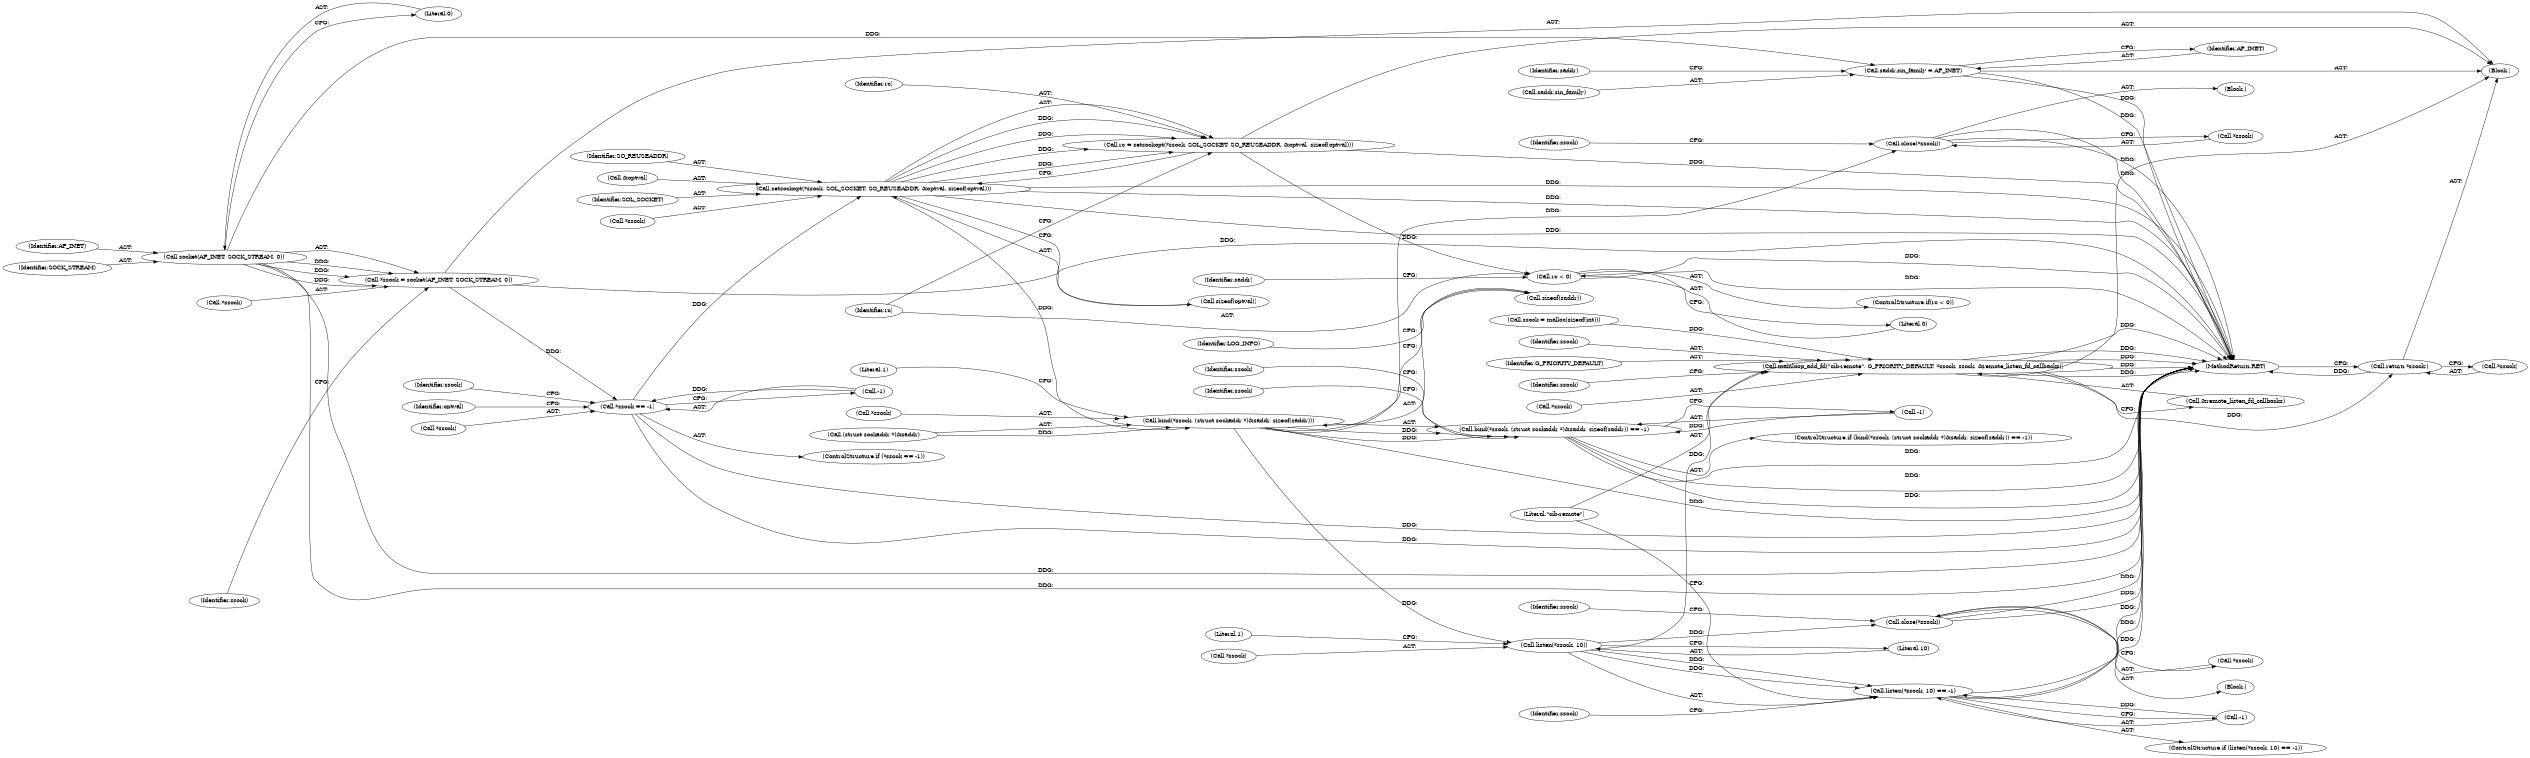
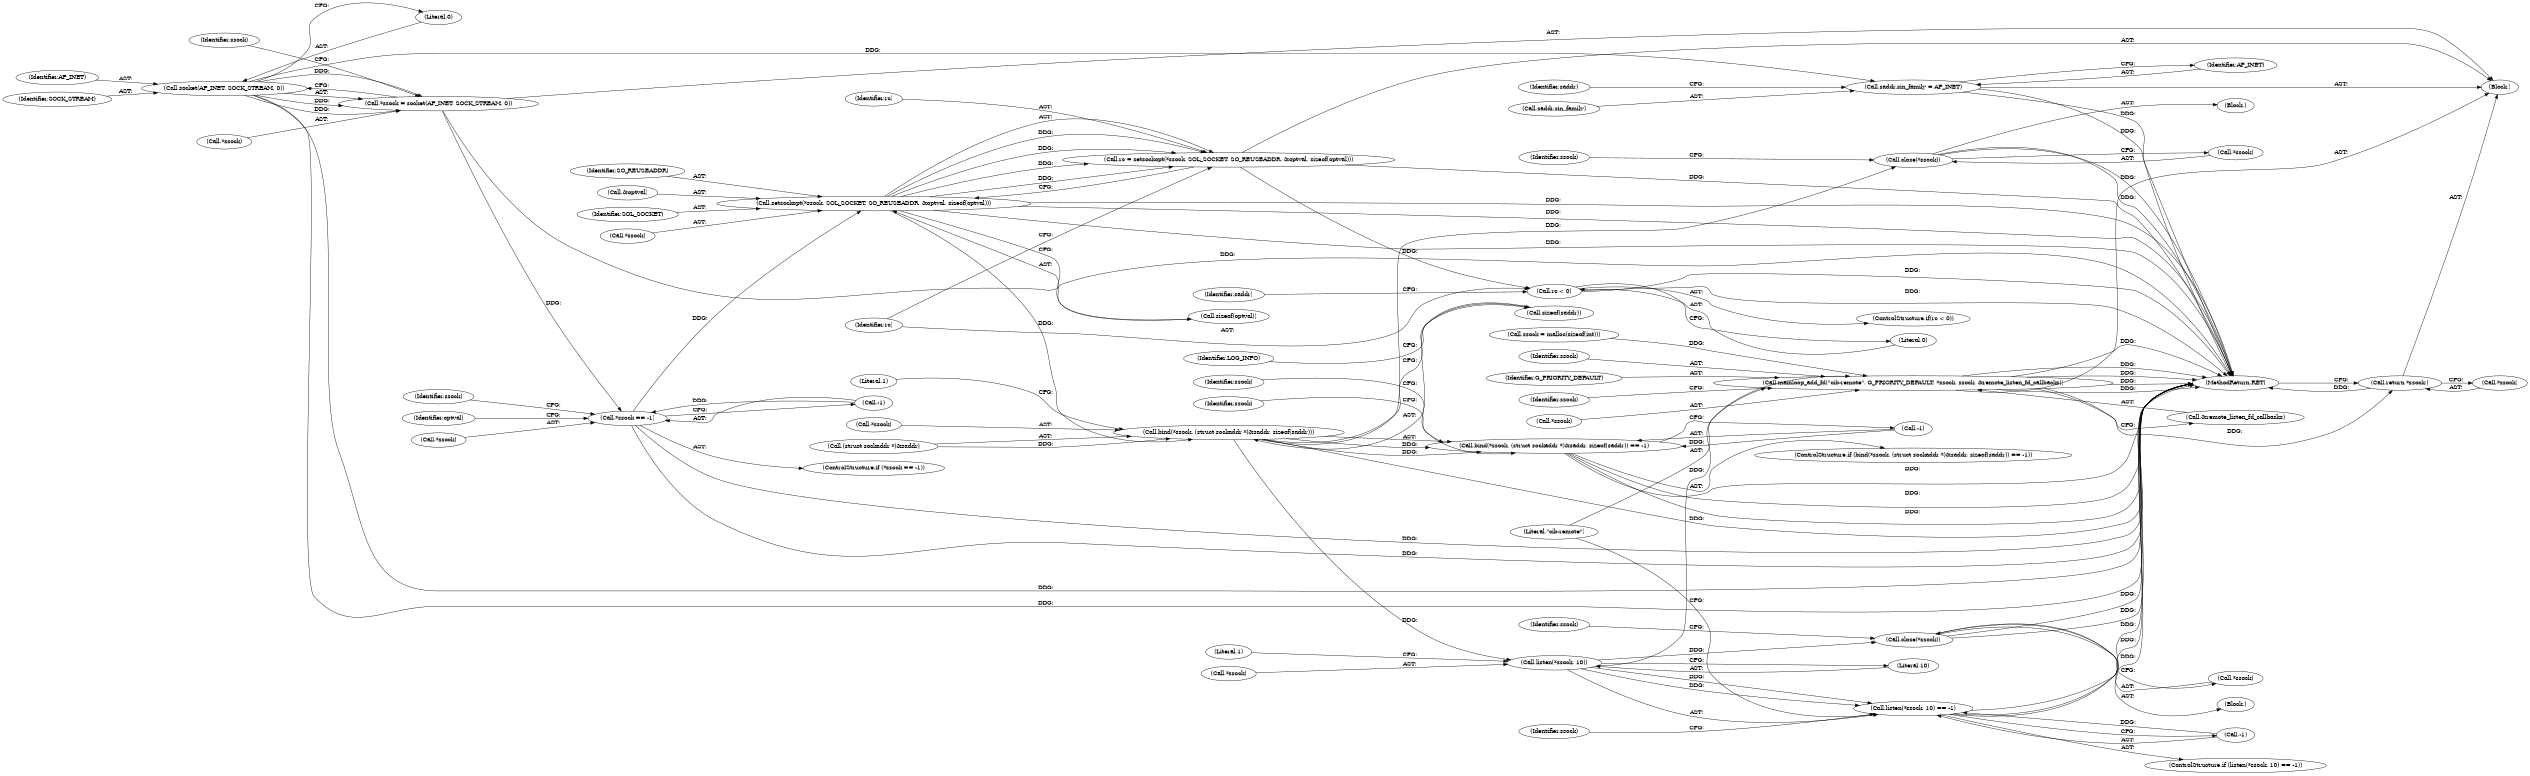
edge "(Call,*ssock = socket(AF_INET, SOCK_STREAM, 0))" -> "(Call,socket(AF_INET, SOCK_STREAM, 0))": added, label "CFG:"
